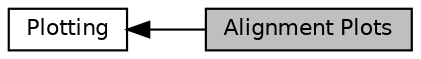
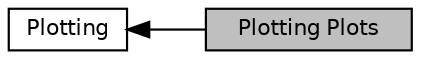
node "Alignment Plots": label "Alignment Plots" -> "Plotting Plots"
